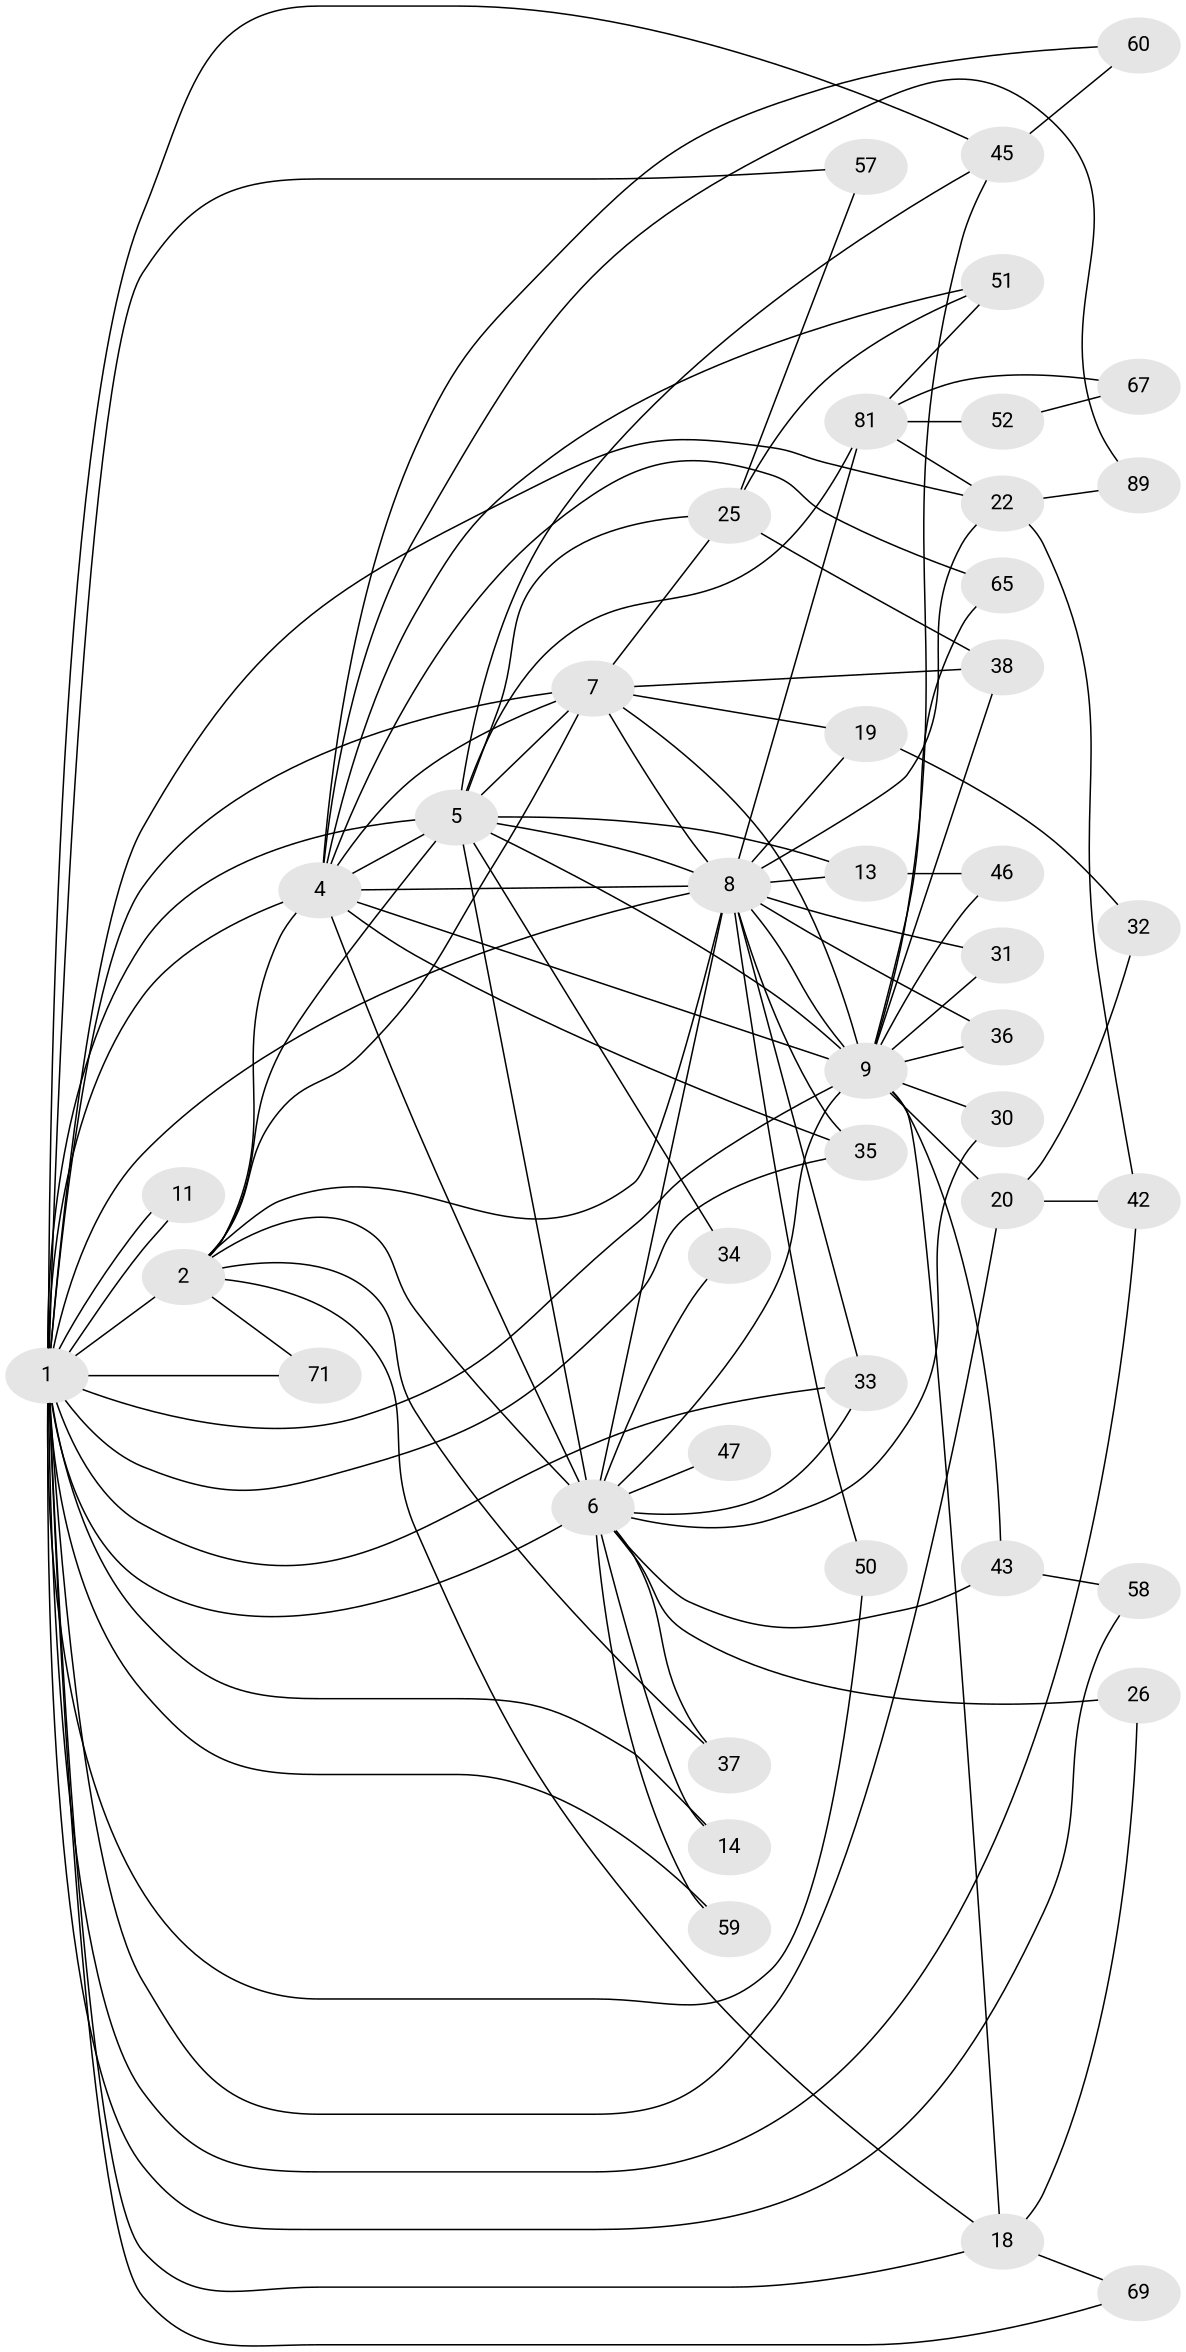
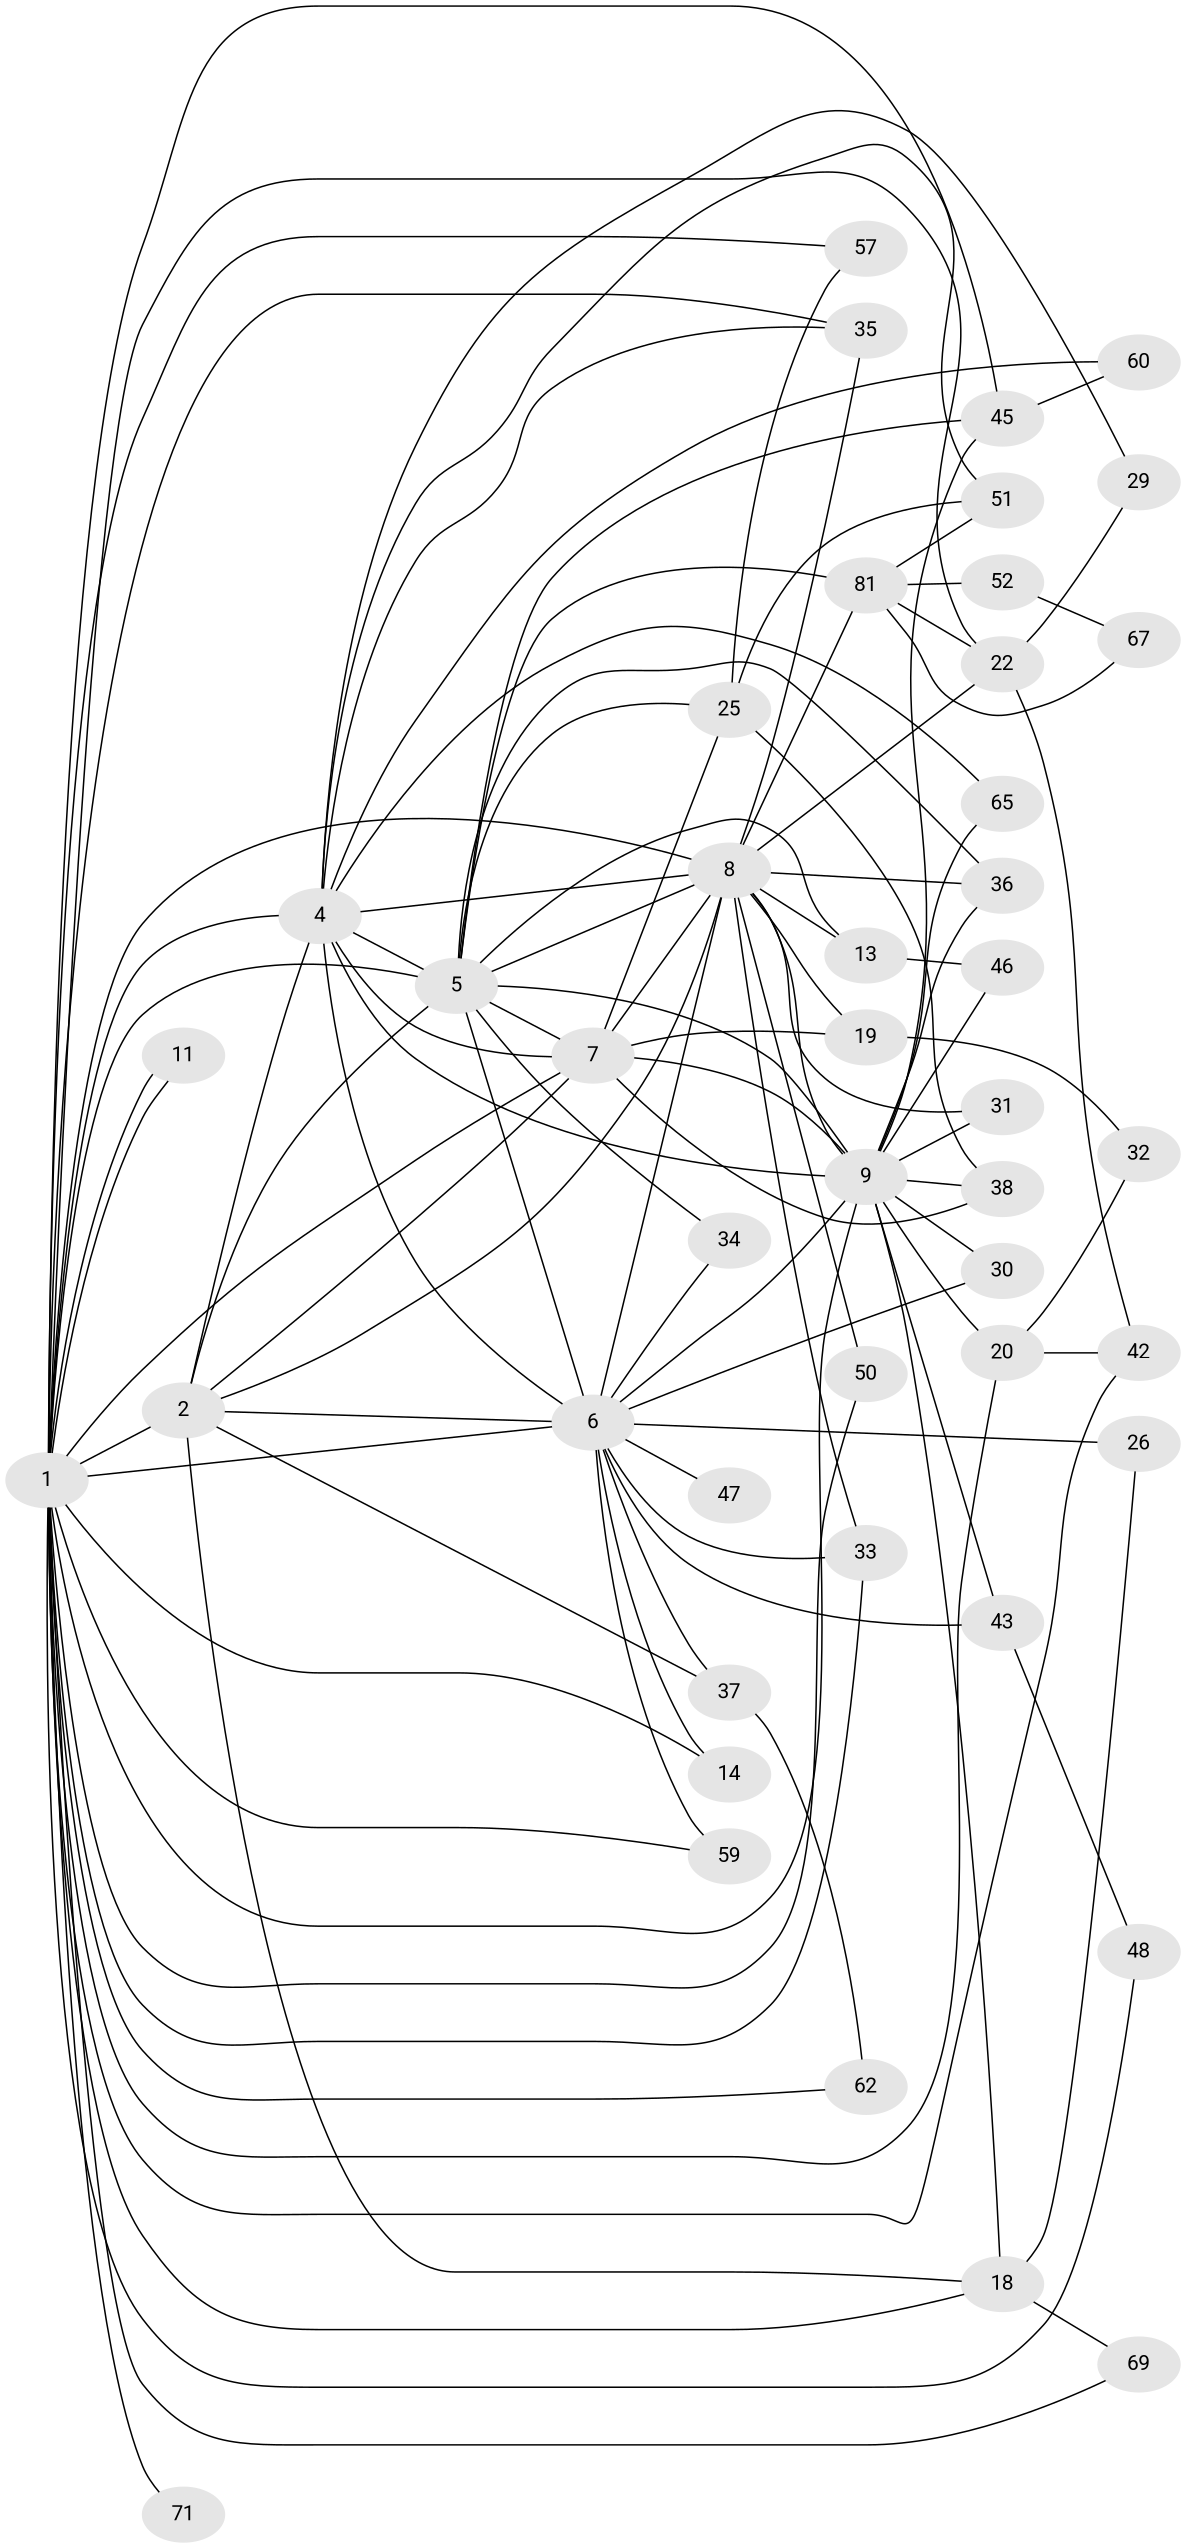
node "89": label "89" -> "29"
edge "36" -- "5": added
edge "2" -- "71": removed
node "58": label "58" -> "48"
node "62": added
